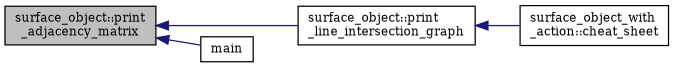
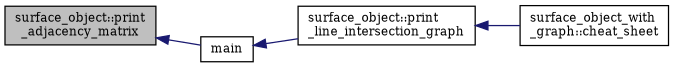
edge "surface_object::print _line_intersection_graph" -> "surface_object::print _adjacency_matrix": now "surface_object::print _line_intersection_graph" -> "main"
node "surface_object_with _action::cheat_sheet": label "surface_object_with _action::cheat_sheet" -> "surface_object_with _graph::cheat_sheet"
